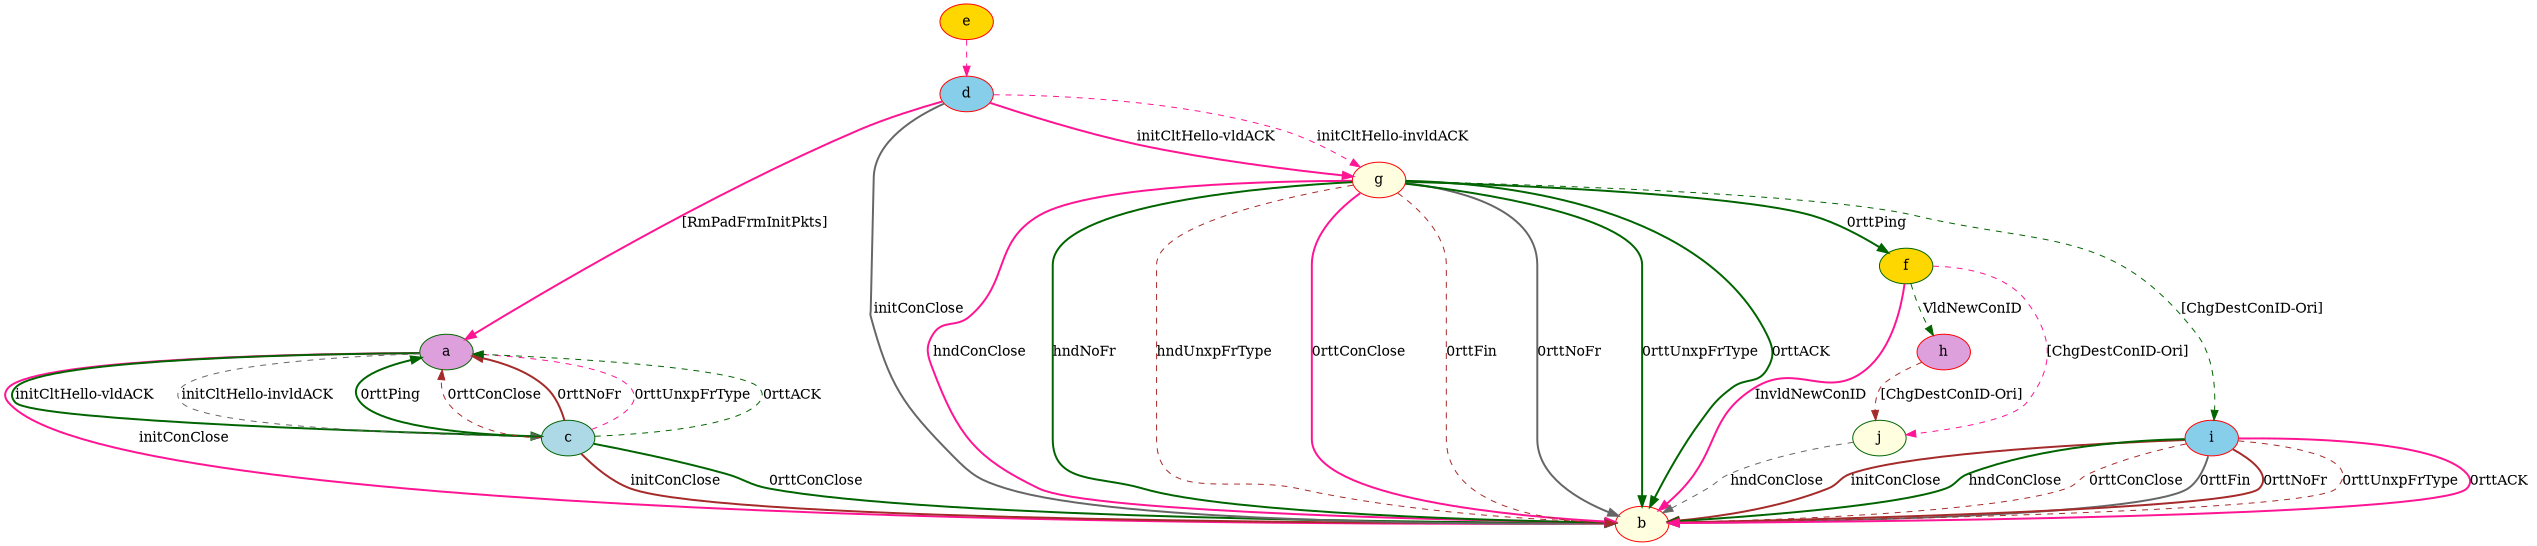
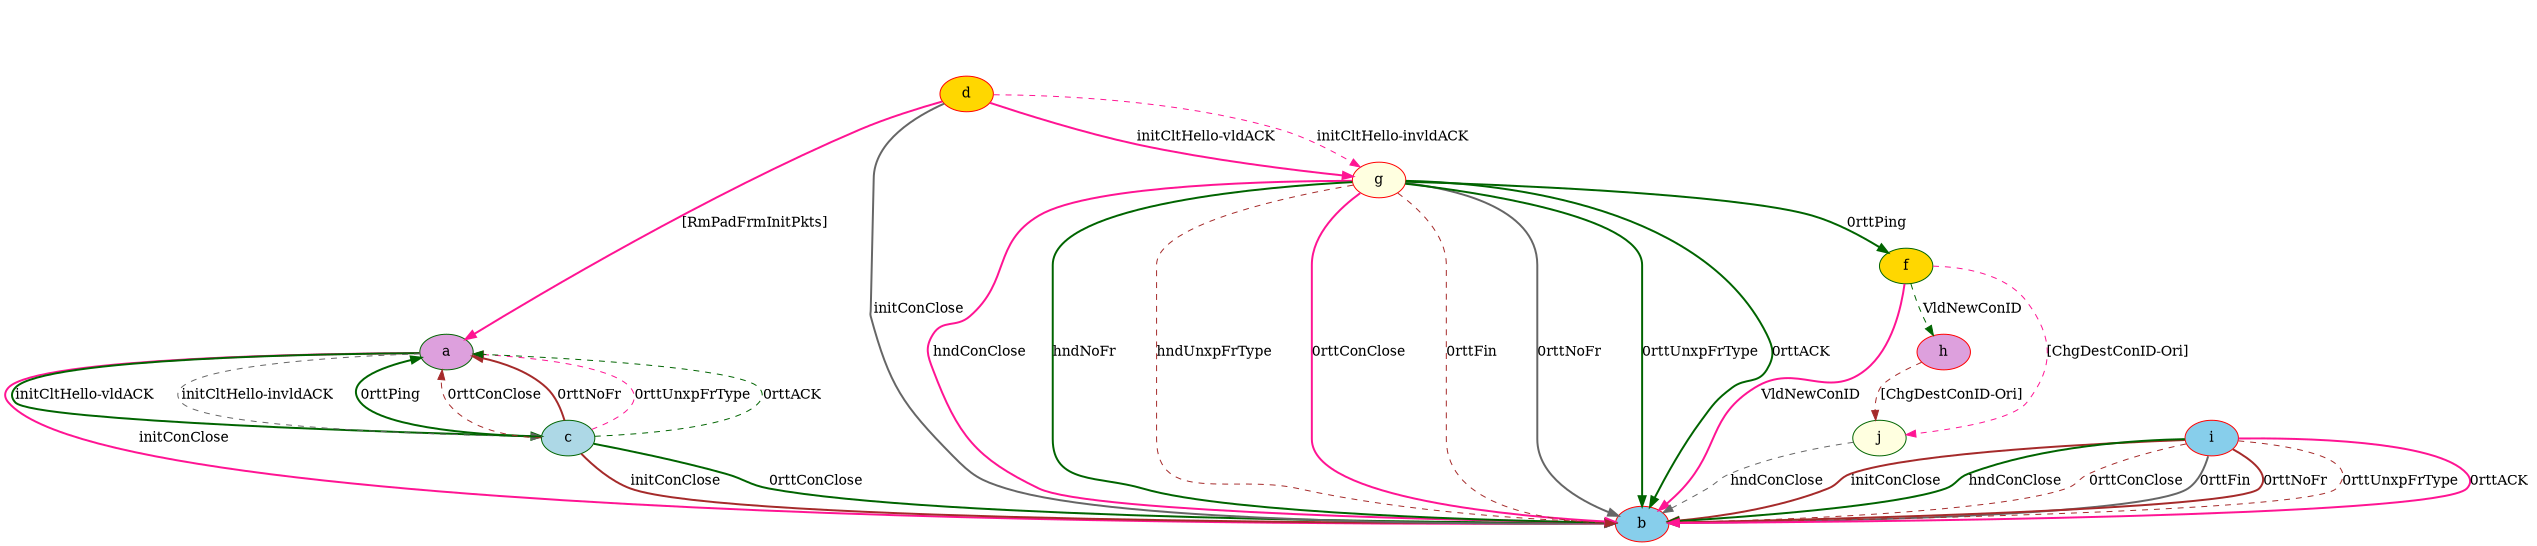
node "e": removed
node "d": fillcolor skyblue -> gold
edge "g" -> "i": removed, label "[ChgDestConID-Ori]"
edge "f" -> "b": label "InvldNewConID " -> "VldNewConID "
node "b": fillcolor lightyellow -> skyblue
